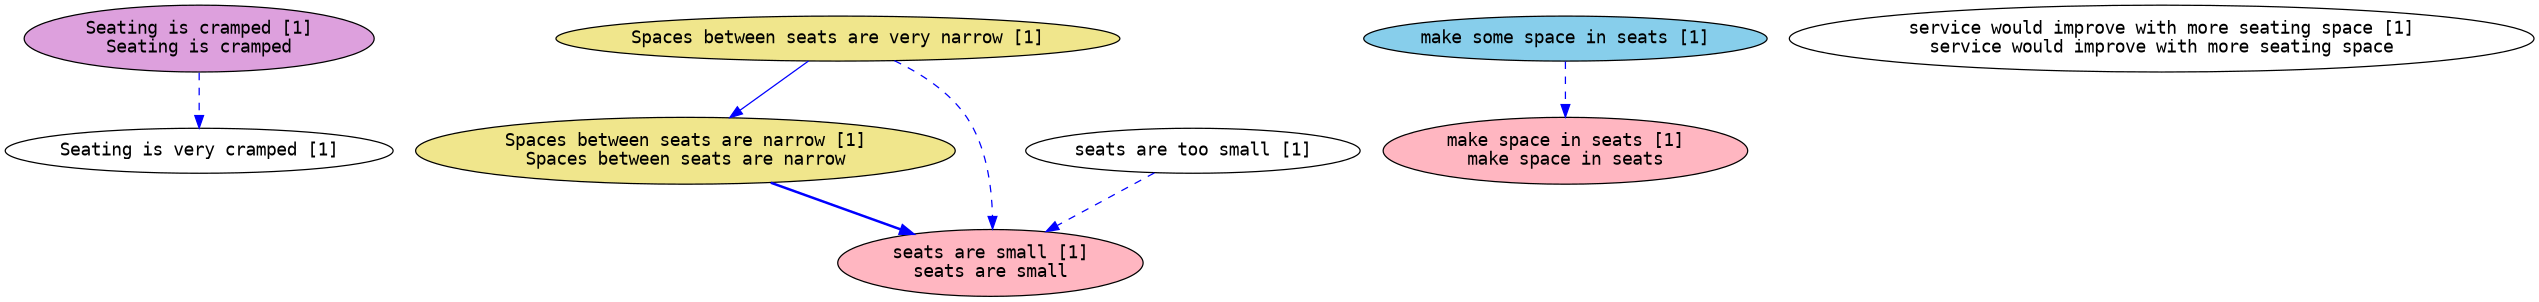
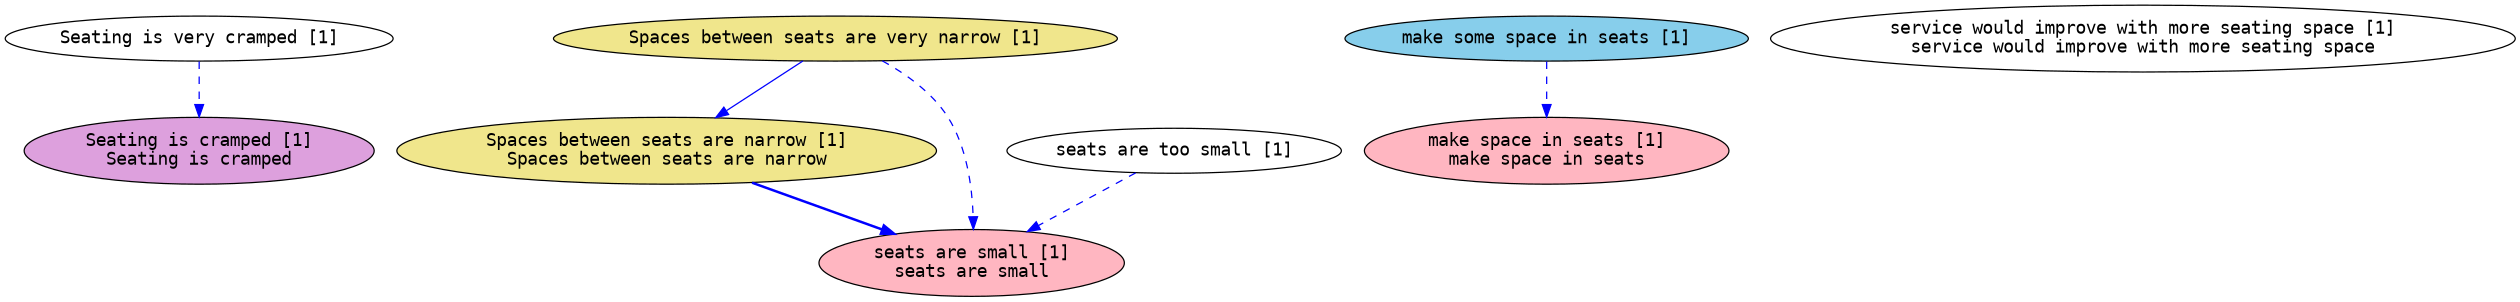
edge "Seating is cramped [1] Seating is cramped" -> "Seating is very cramped [1]": reversed
